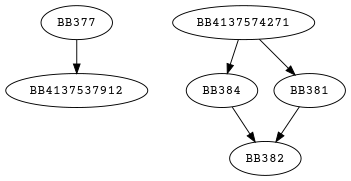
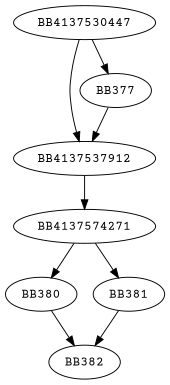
node "BB4137530447": added
node "BB384": label "BB384" -> "BB380"
edge "BB4137537912" -> "BB4137574271": added
